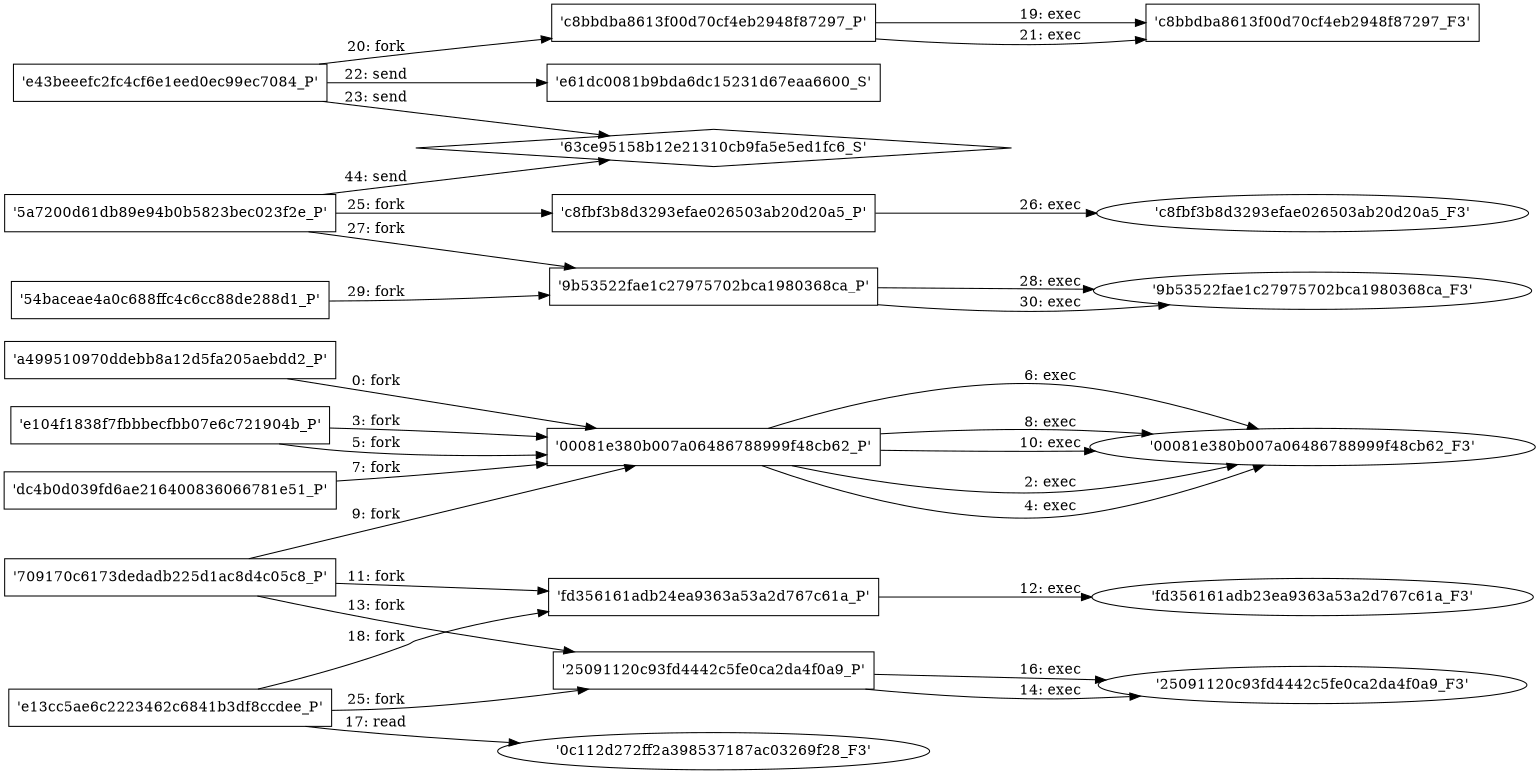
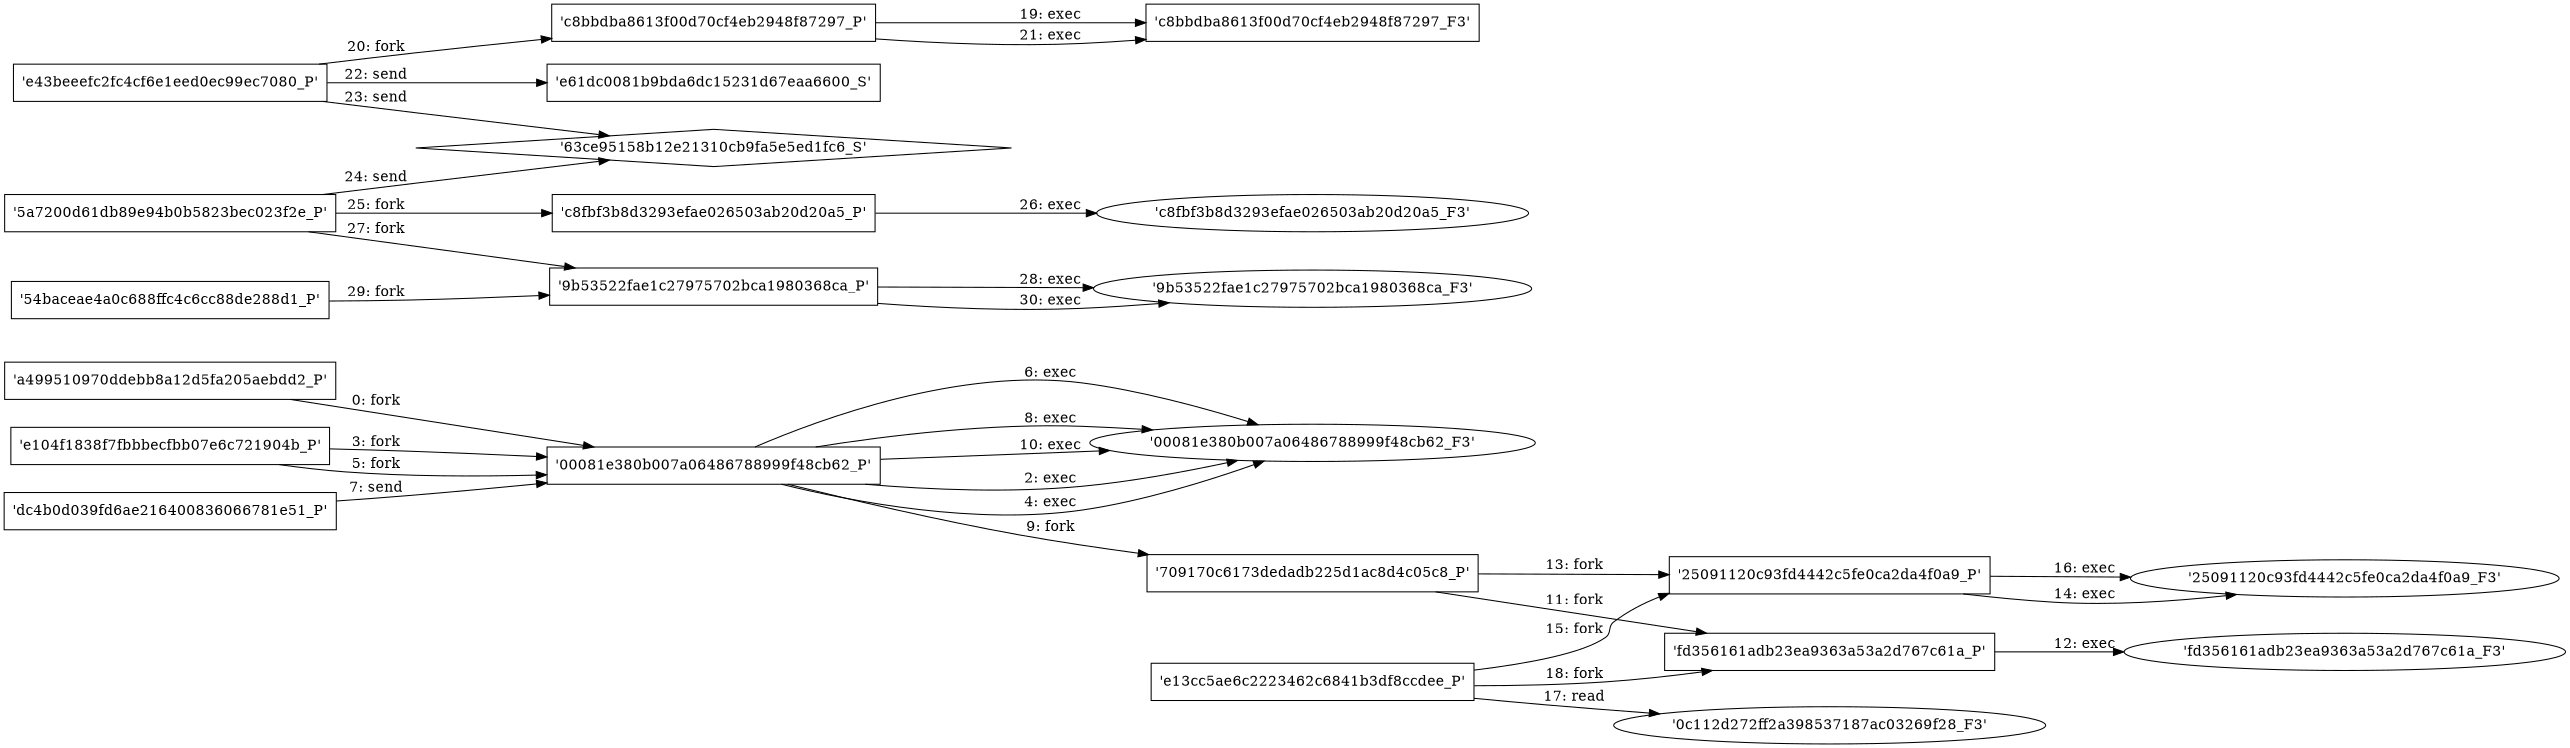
node "'e43beeefc2fc4cf6e1eed0ec99ec7084_P'": label "'e43beeefc2fc4cf6e1eed0ec99ec7084_P'" -> "'e43beeefc2fc4cf6e1eed0ec99ec7080_P'"
edge "'5a7200d61db89e94b0b5823bec023f2e_P'" -> "'63ce95158b12e21310cb9fa5e5ed1fc6_S'": label "44: send" -> "24: send"
edge "'dc4b0d039fd6ae216400836066781e51_P'" -> "'00081e380b007a06486788999f48cb62_P'": label "7: fork" -> "7: send"
edge "'709170c6173dedadb225d1ac8d4c05c8_P'" -> "'00081e380b007a06486788999f48cb62_P'": reversed
node "'fd356161adb24ea9363a53a2d767c61a_P'": label "'fd356161adb24ea9363a53a2d767c61a_P'" -> "'fd356161adb23ea9363a53a2d767c61a_P'"
edge "'e13cc5ae6c2223462c6841b3df8ccdee_P'" -> "'25091120c93fd4442c5fe0ca2da4f0a9_P'": label "25: fork" -> "15: fork"
